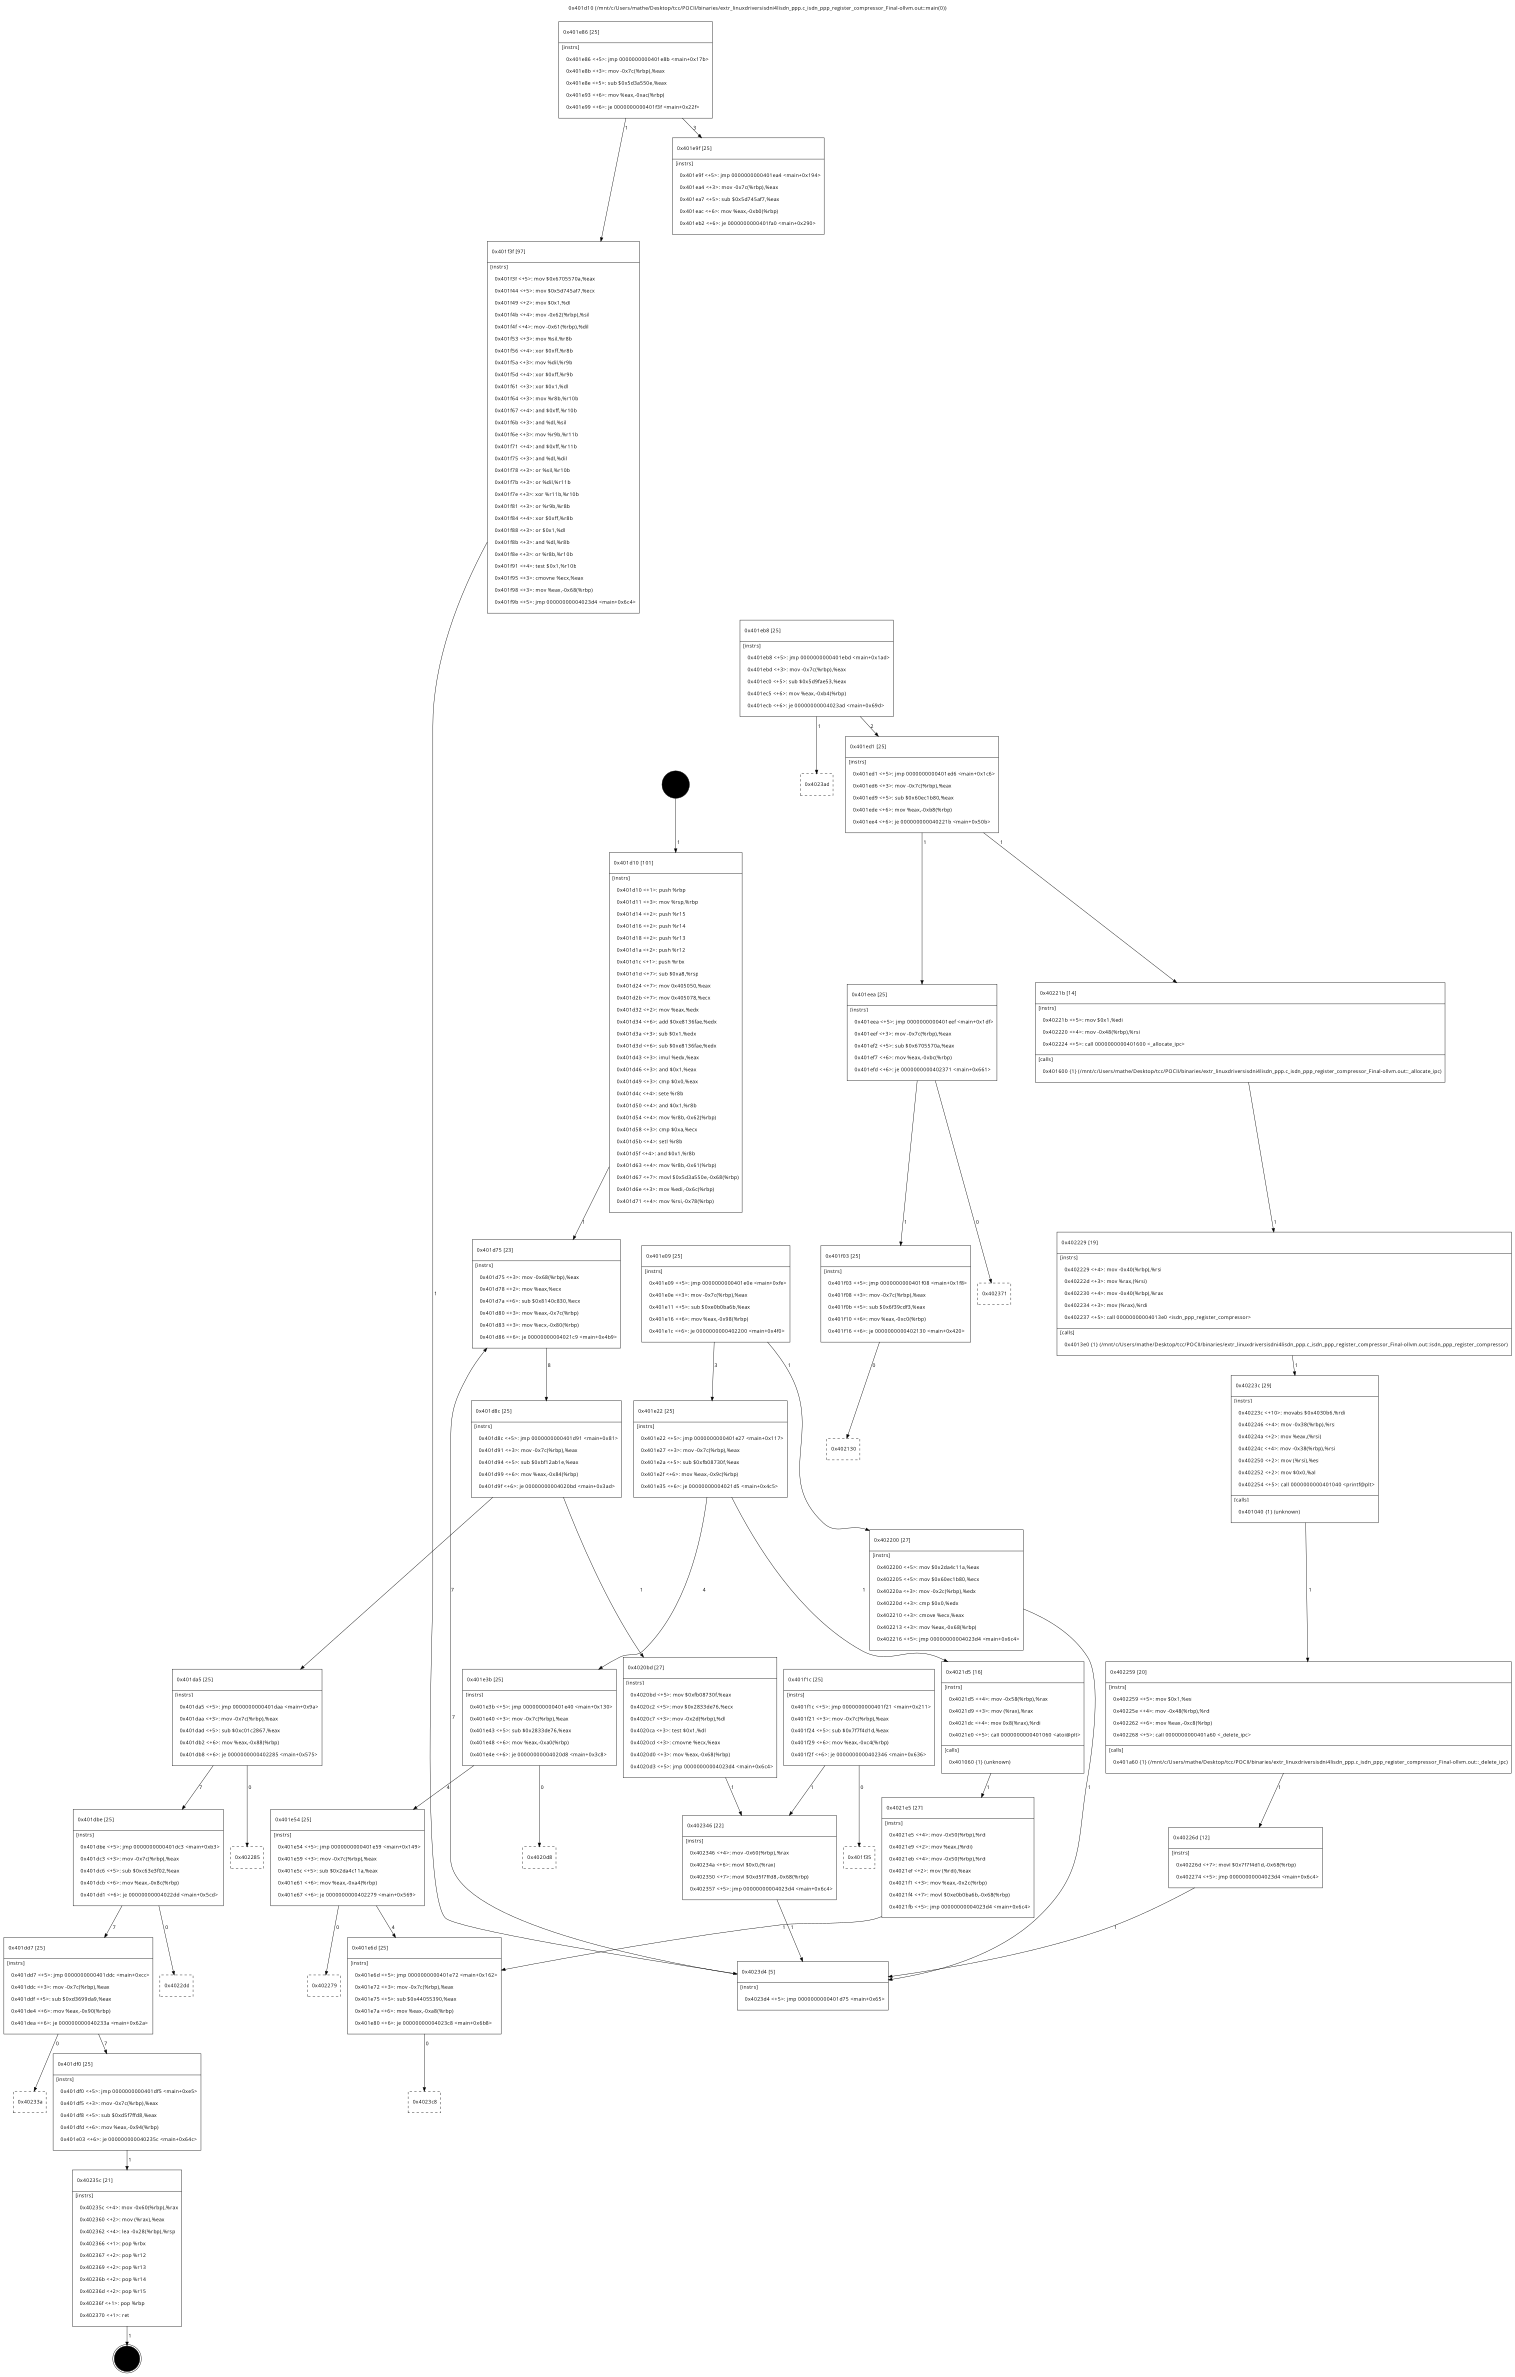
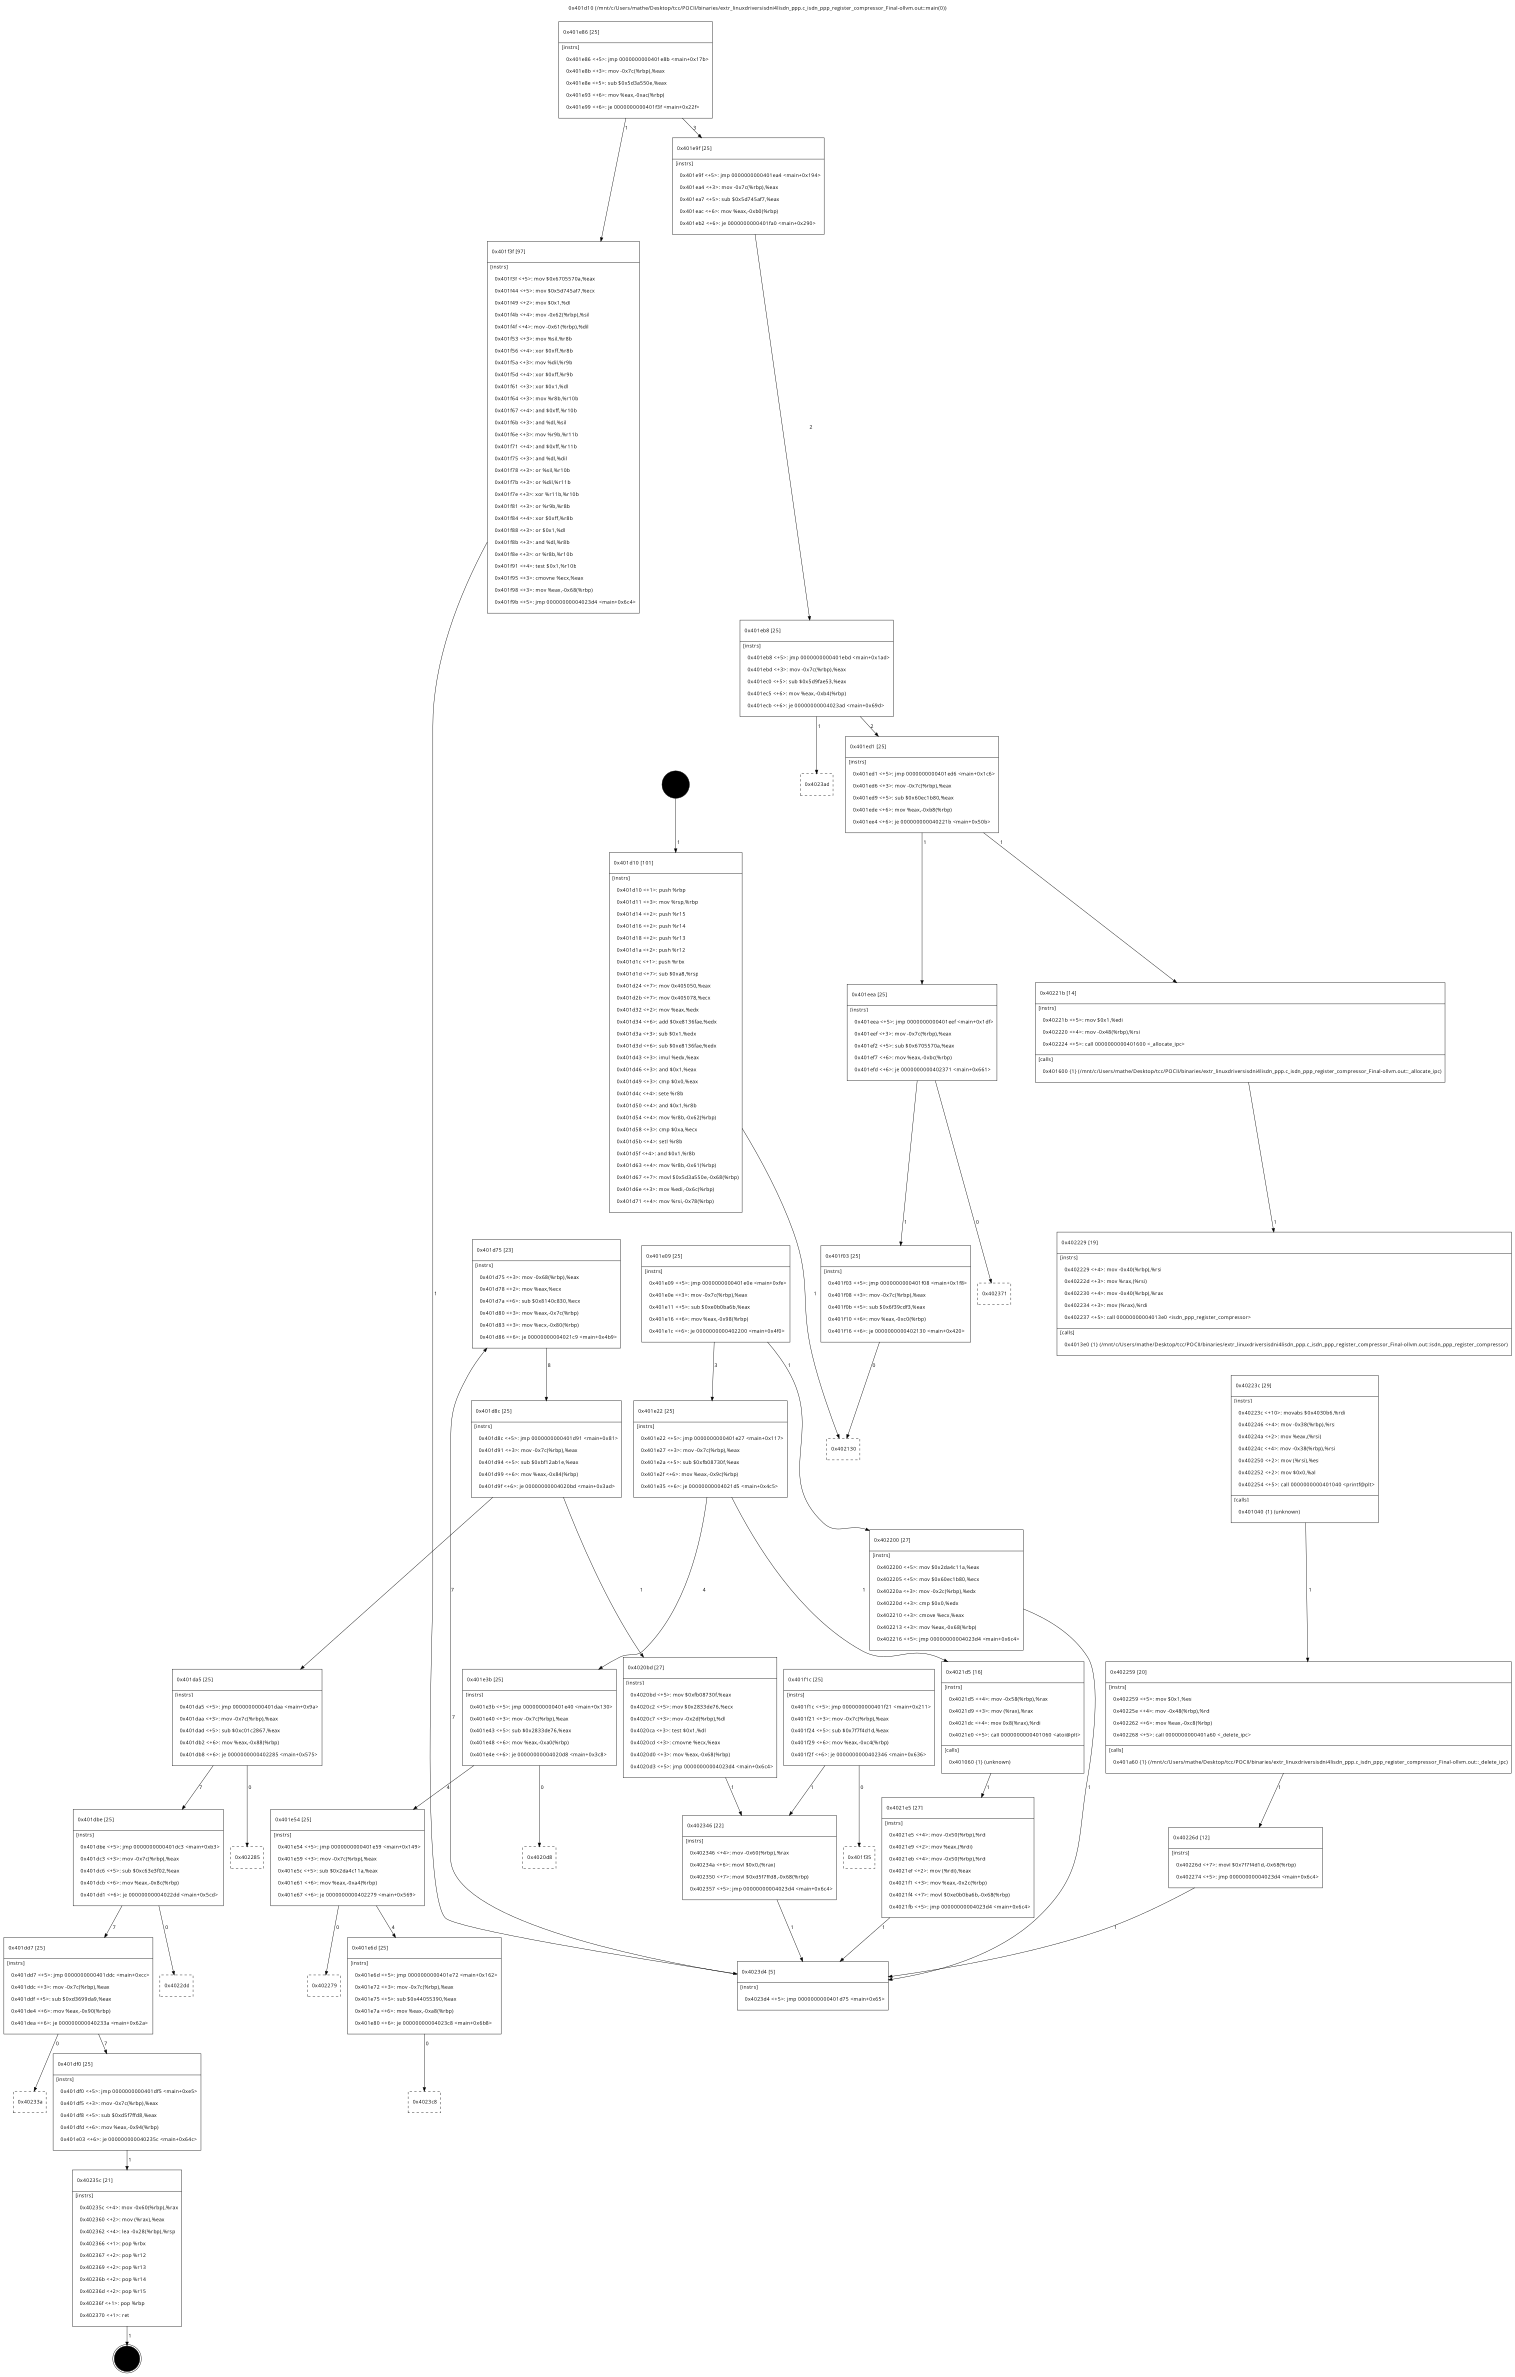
edge "0x401e9f [25]" -> "0x401eb8 [25]": added, label "2"
edge "0x401d10 [101]" -> "0x401d75 [23]": now "0x401d10 [101]" -> "0x402130"
edge "0x402229 [19]" -> "0x40223c [29]": removed, label "1"
edge "0x4021e5 [27]" -> "0x401e6d [25]": now "0x4021e5 [27]" -> "0x4023d4 [5]"
